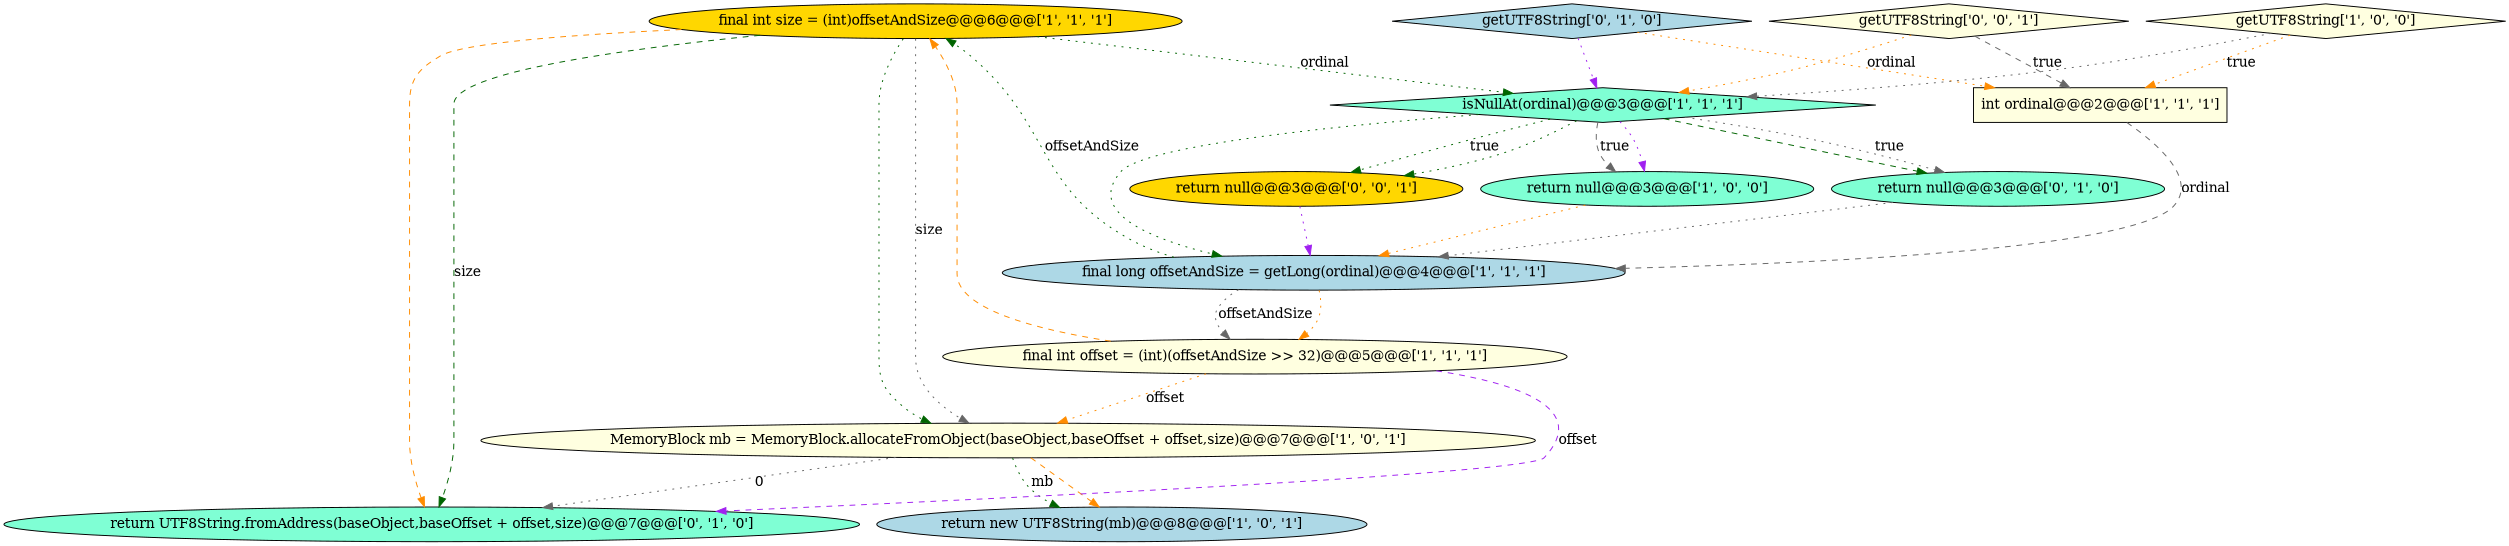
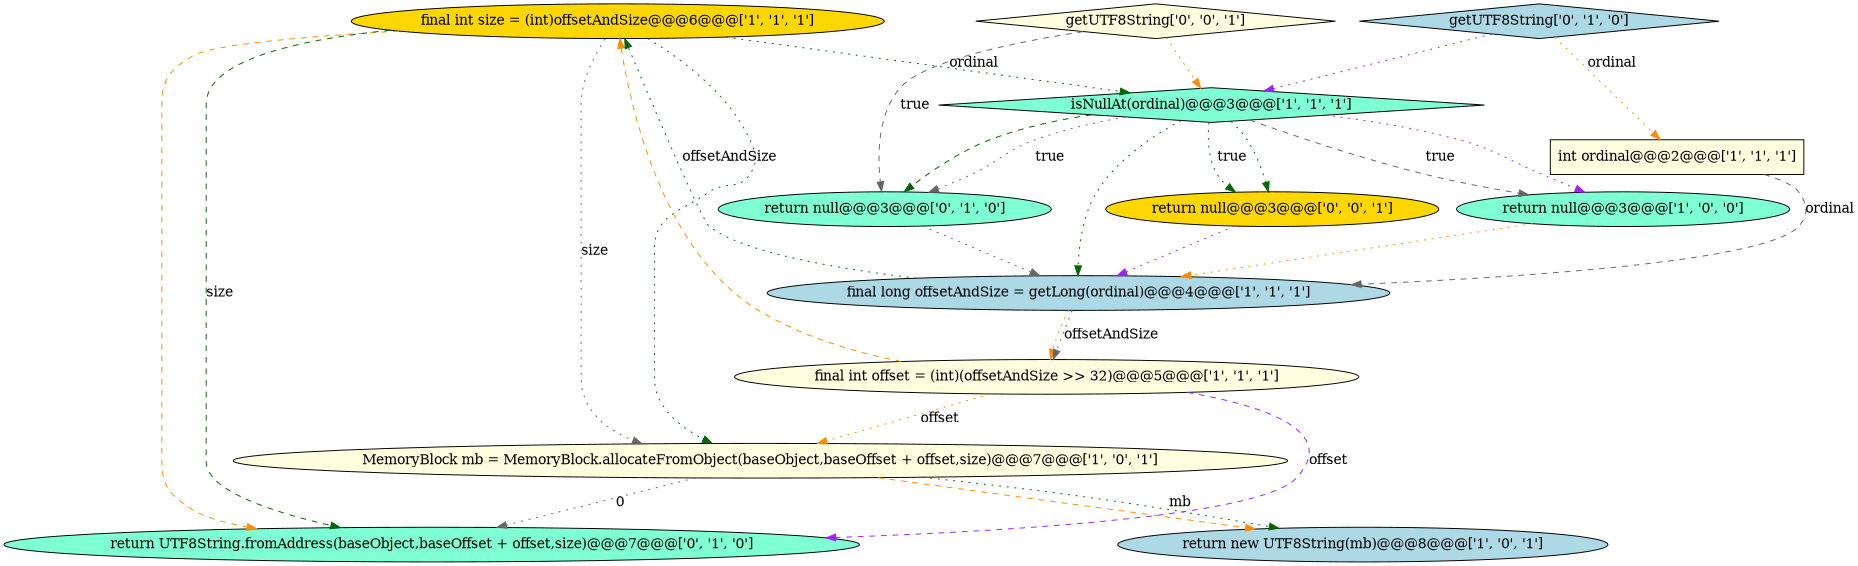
node "getUTF8String['1', '0', '0']": removed
edge "getUTF8String['0', '0', '1']" -> "int ordinal@@@2@@@['1', '1', '1']": now "getUTF8String['0', '0', '1']" -> "return null@@@3@@@['0', '1', '0']"
